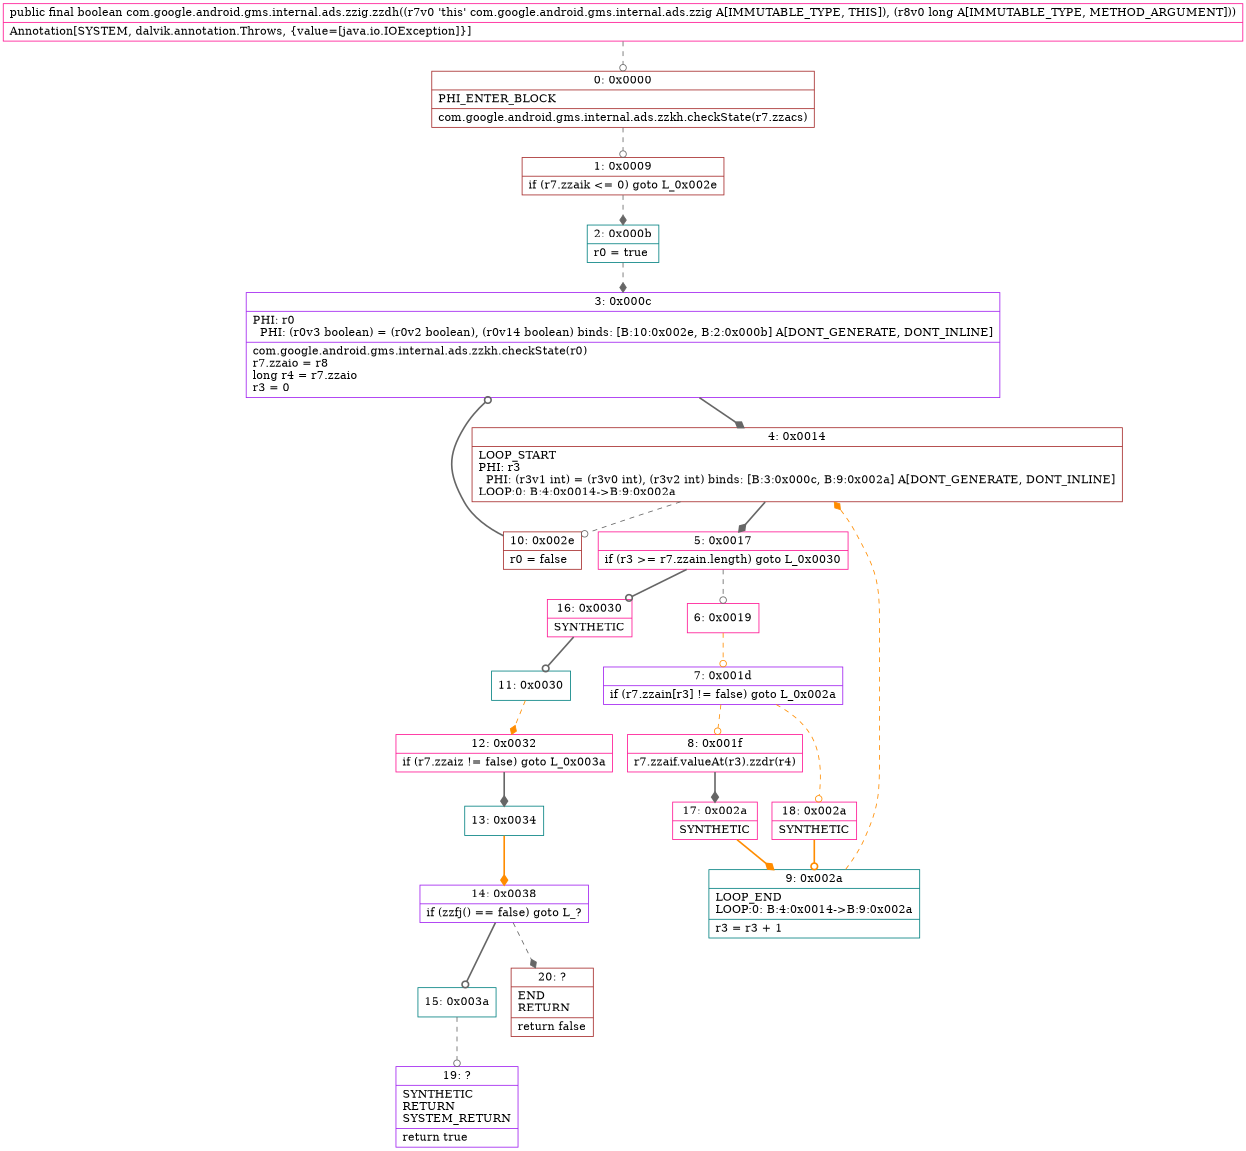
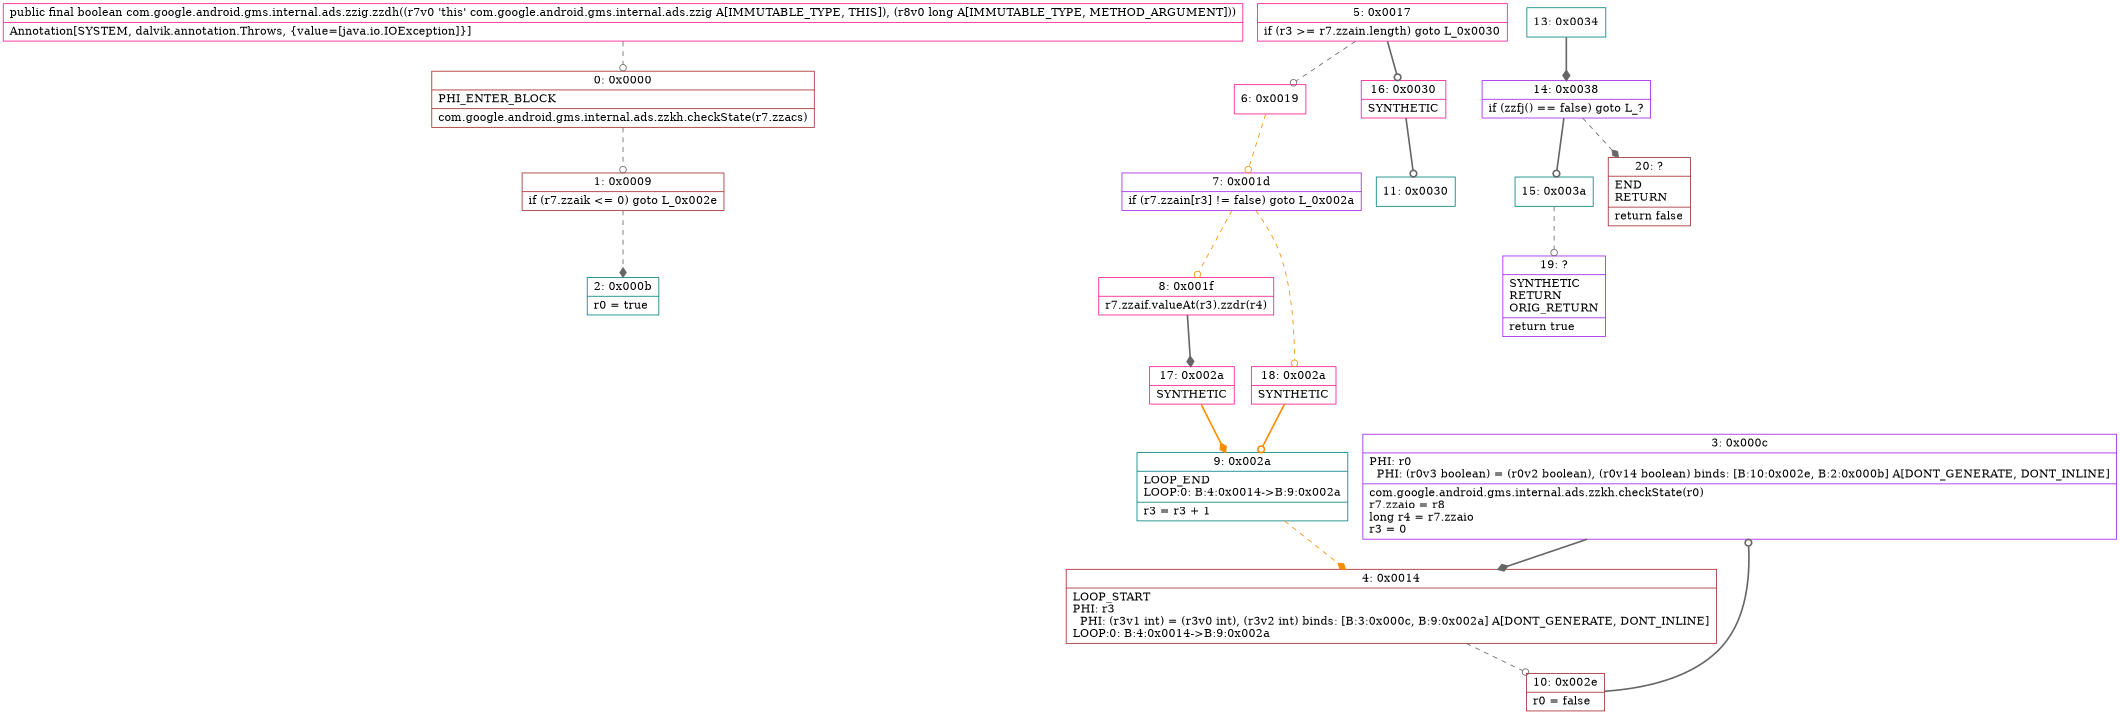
edge "2: 0x000b" -> "3: 0x000c": removed
edge "4: 0x0014" -> "5: 0x0017": removed
node "12: 0x0032": removed
edge "13: 0x0034" -> "14: 0x0038": color darkorange -> gray40
node "19: ?": text "SYSTEM_RETURN" -> "ORIG_RETURN"
